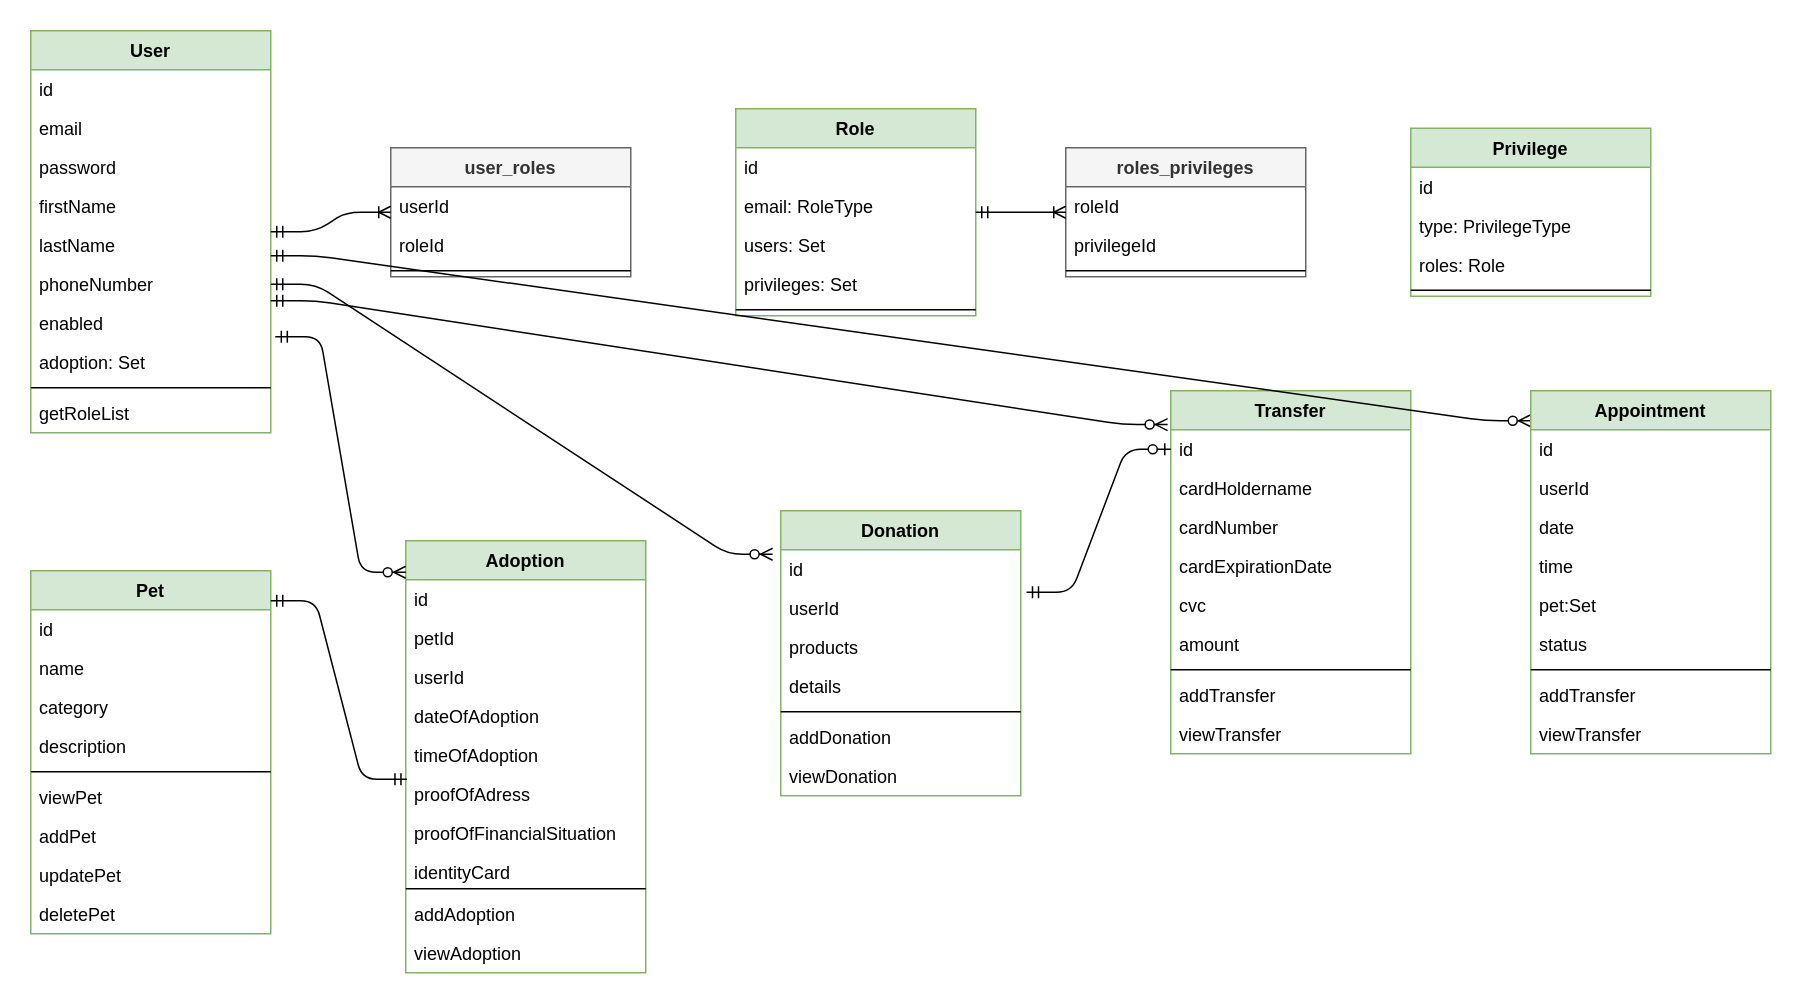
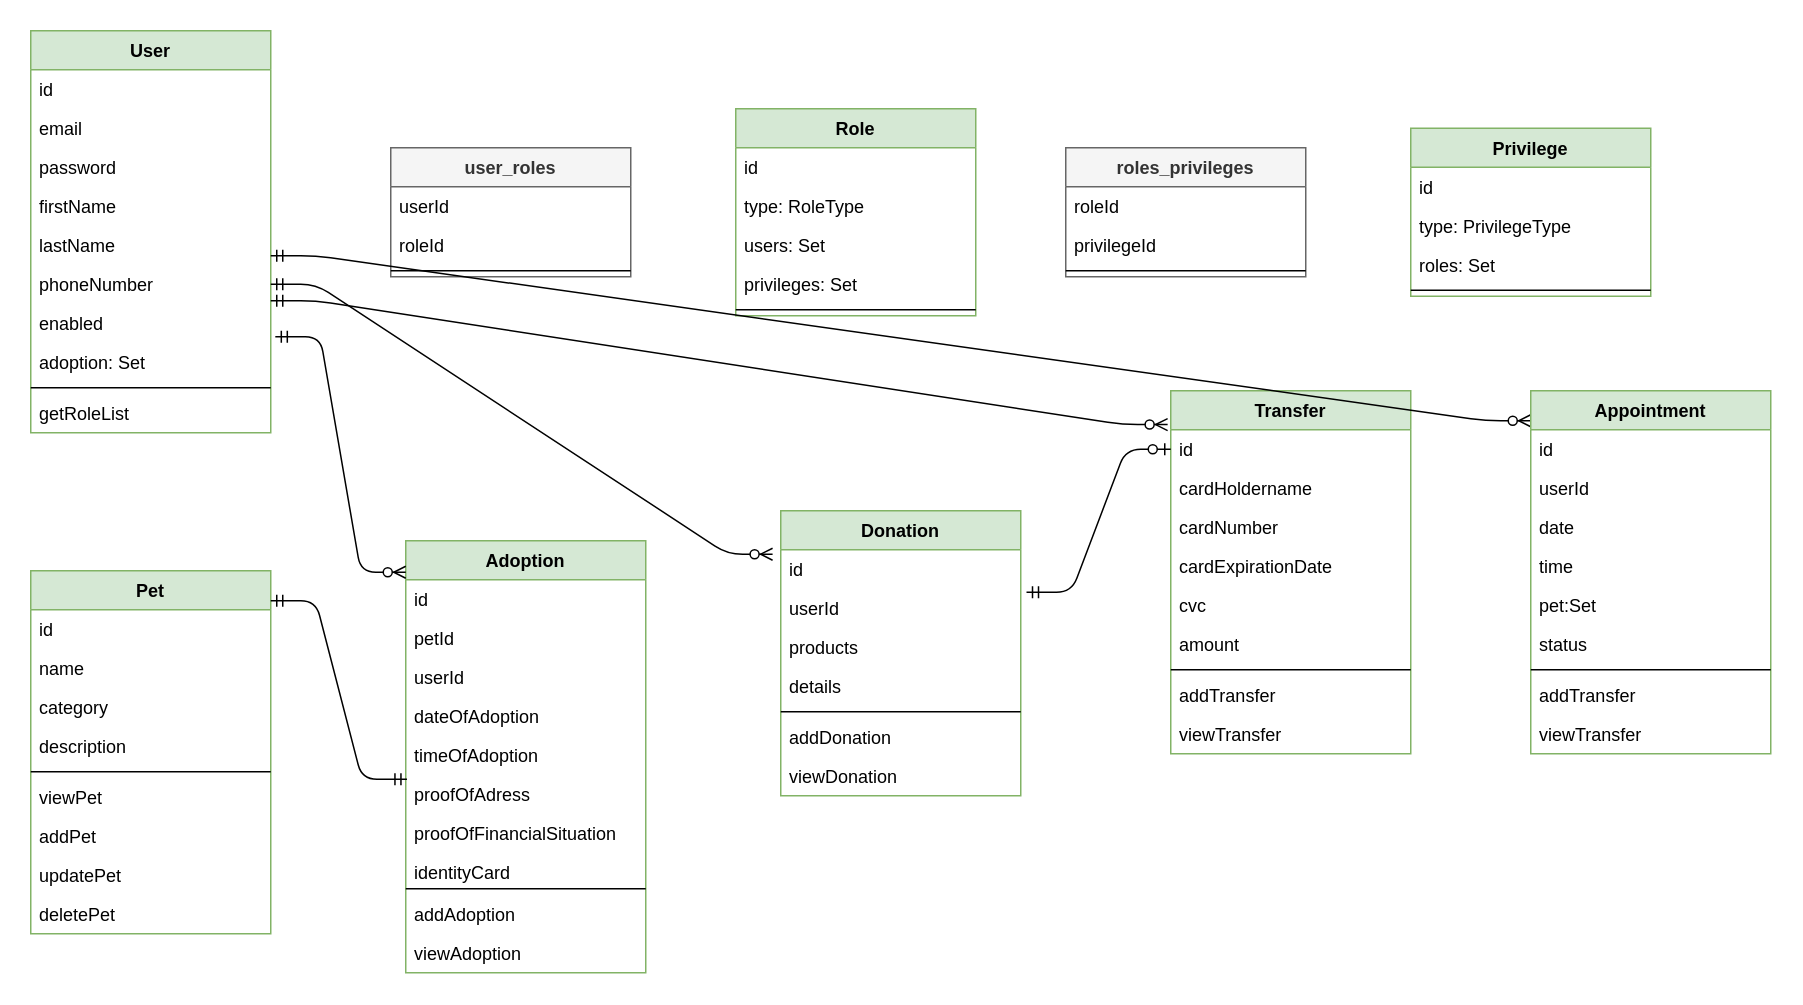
node "email: RoleType": label "email: RoleType" -> "type: RoleType"
edge "Role" -- "roles_privileges": removed
edge "user_roles" -- "User": removed
node "roles: Role": label "roles: Role" -> "roles: Set"
